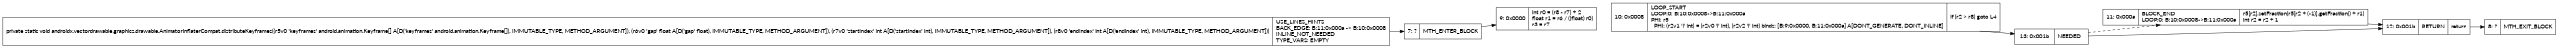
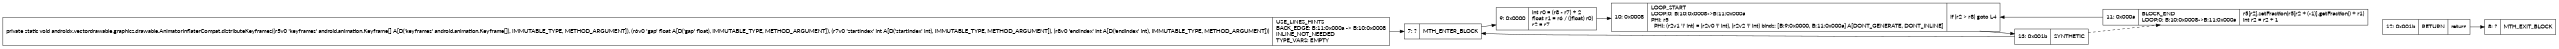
edge "9: 0x0000" -> "10: 0x0008": added
edge "11: 0x000a" -> "12: 0x001b": now "11: 0x000a" -> "10: 0x0008"
node "9: 0x0000": text "r3 = r7" -> "r2 = r7"
edge "13: 0x001b" -> "12: 0x001b": now "13: 0x001b" -> "7: ?"
node "13: 0x001b": text "NEEDED" -> "SYNTHETIC"
